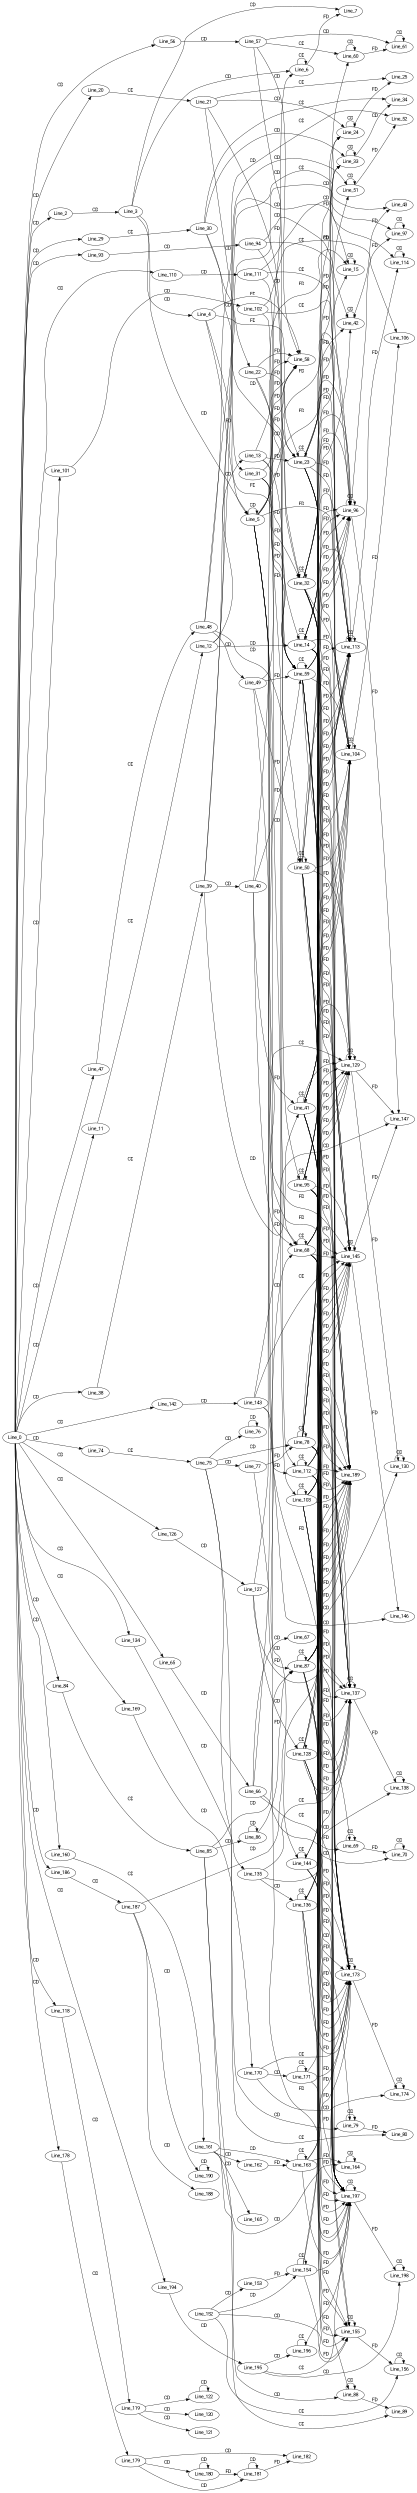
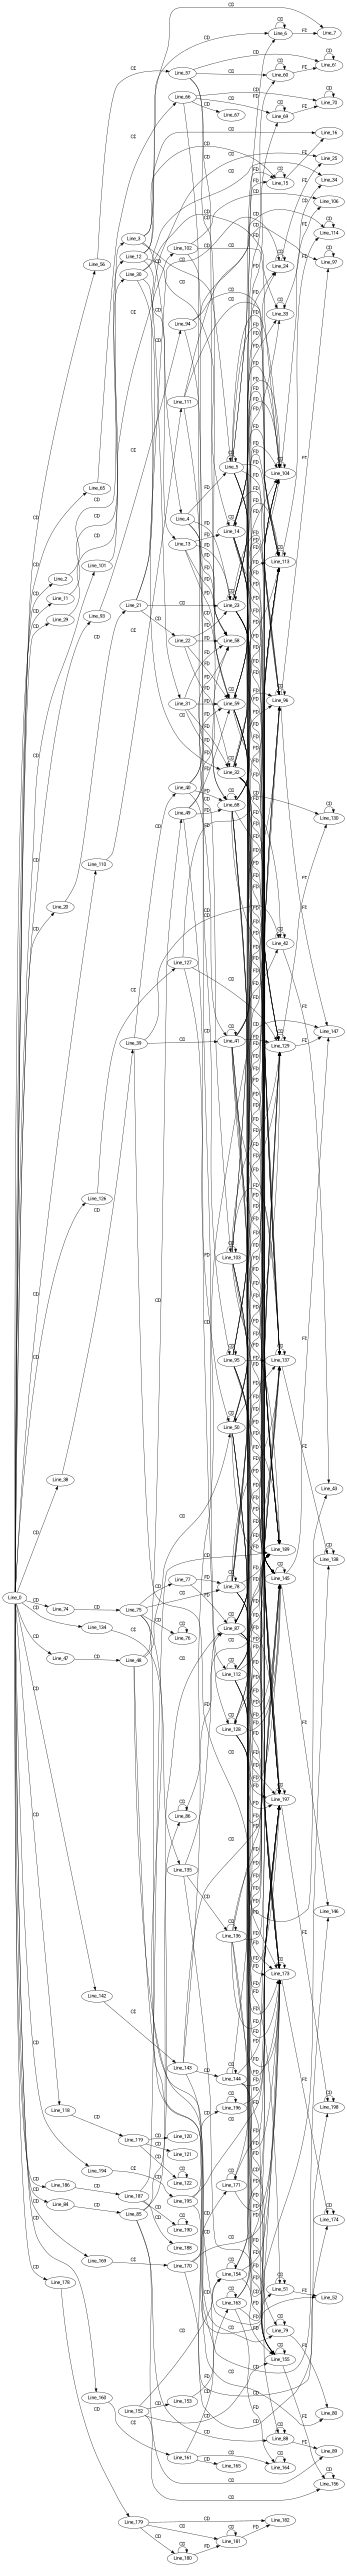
node "Line_16": added
edge "Line_5" -> "Line_112": now "Line_5" -> "Line_173"
node "Line_162": removed
